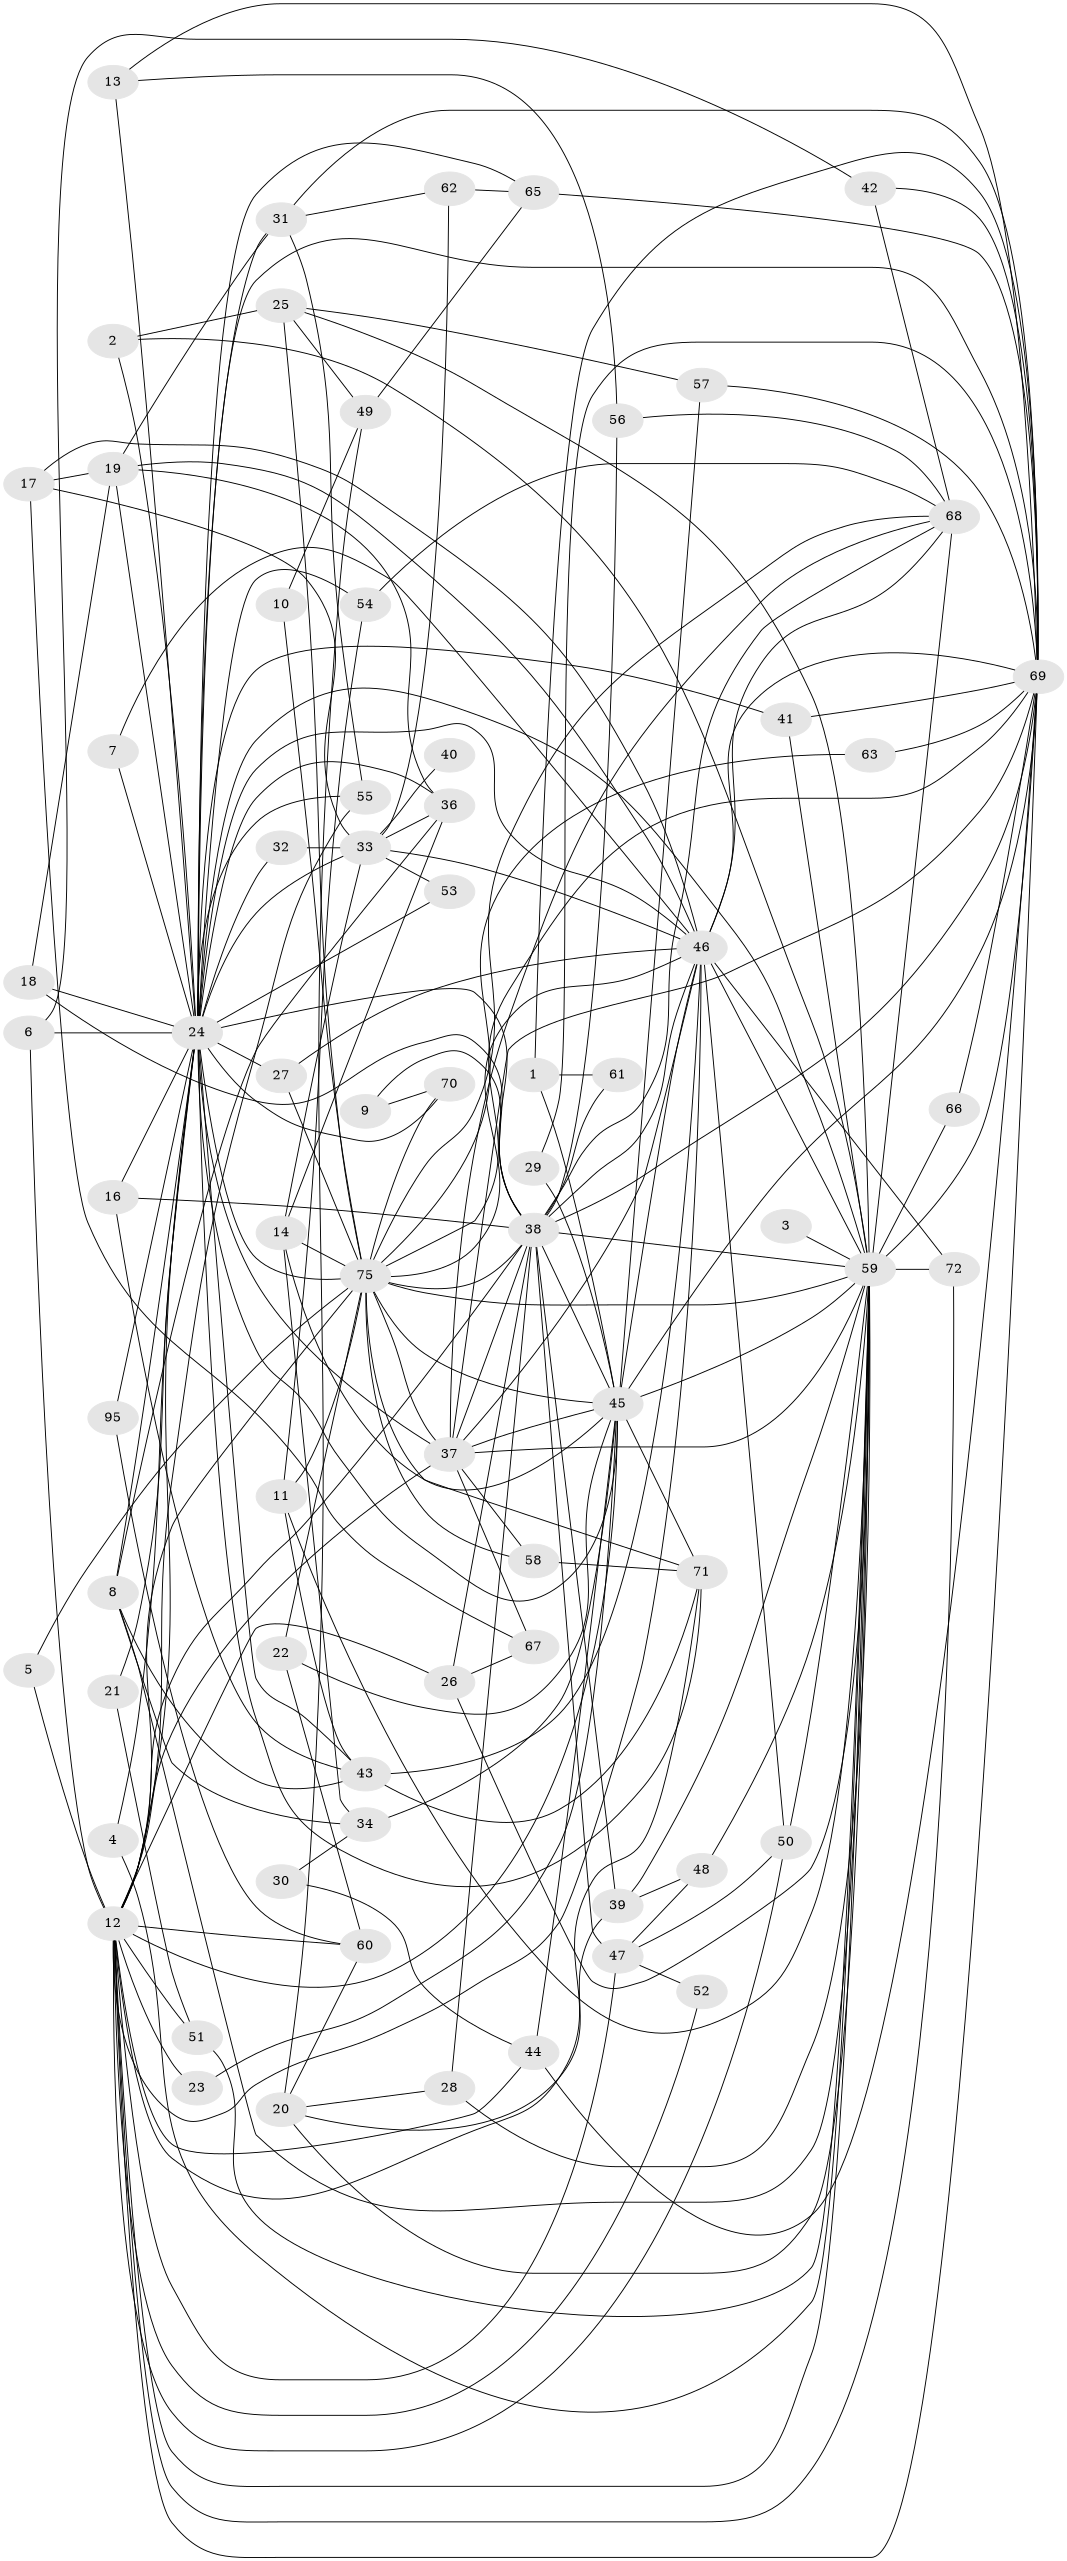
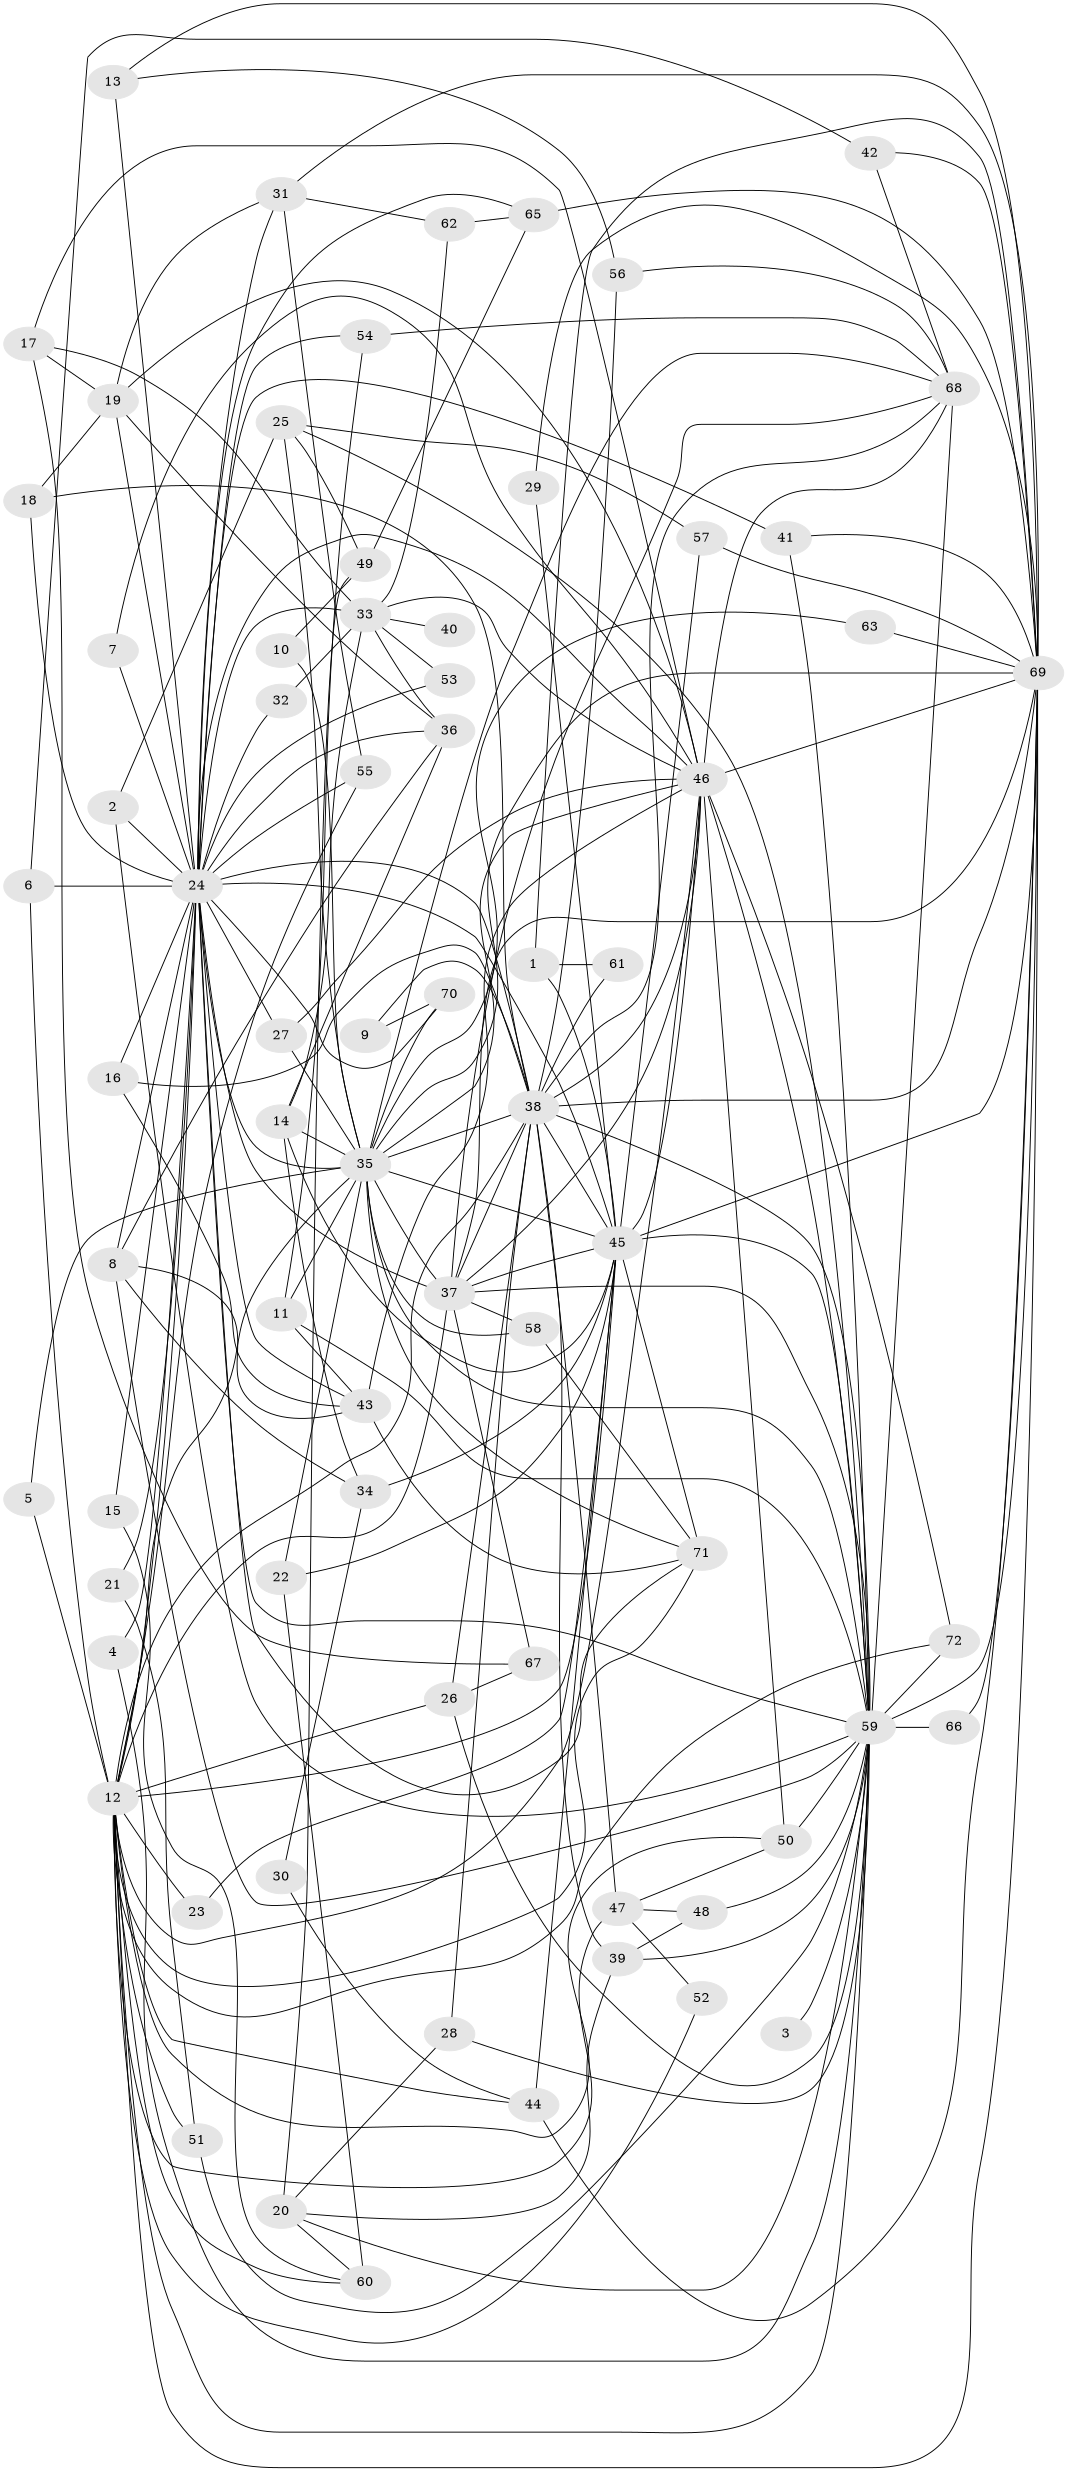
edge "69" -- "24": removed
node "75": label "75" -> "35"
node "95": label "95" -> "15"
